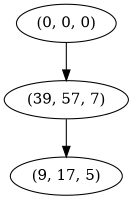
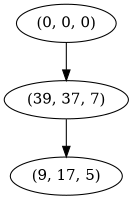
node "(39, 57, 7)": label "(39, 57, 7)" -> "(39, 37, 7)"
